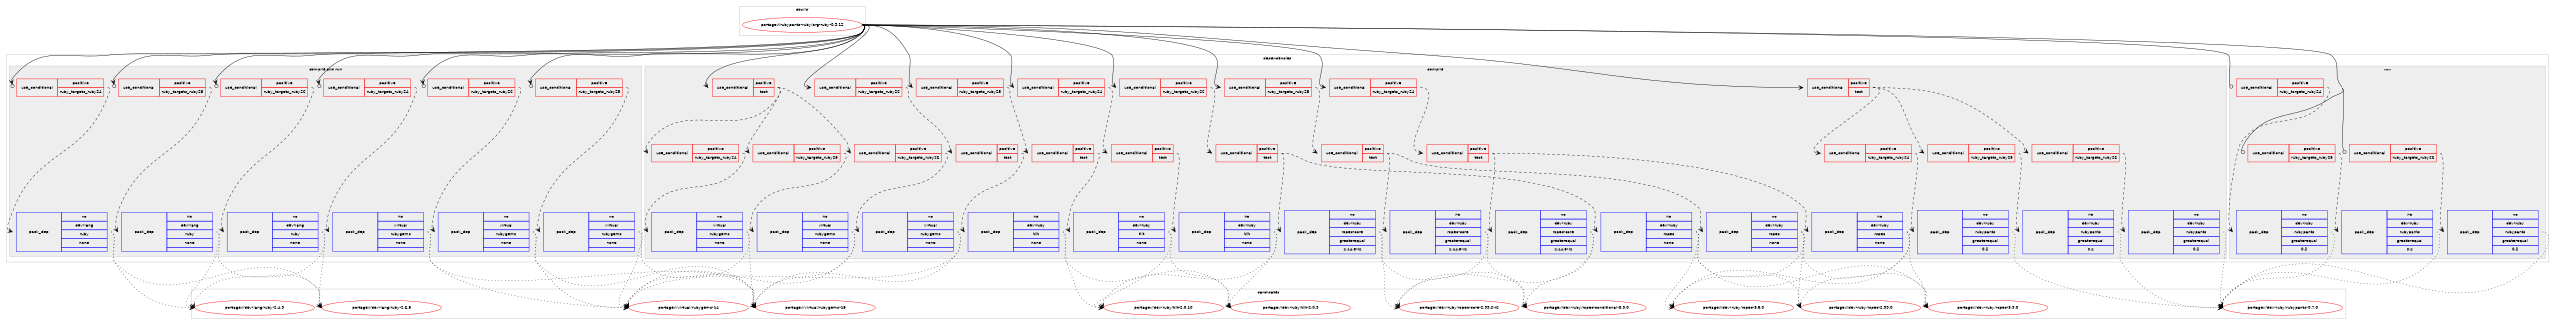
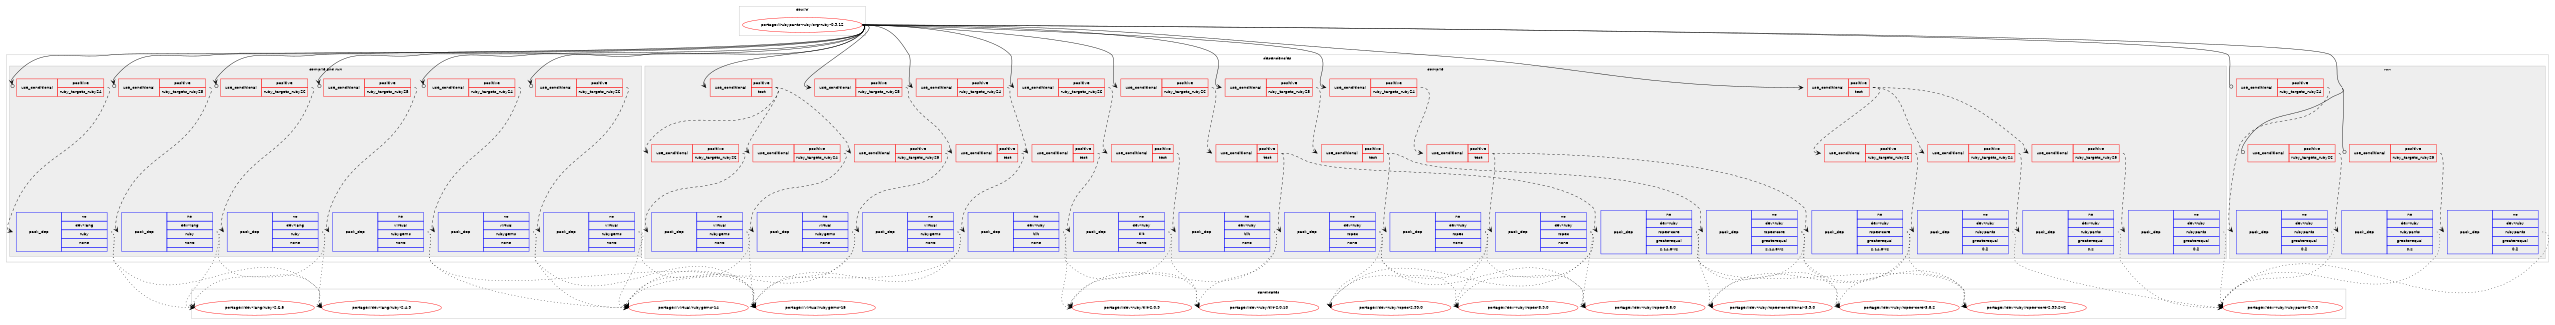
node "portage://dev-ruby/rspec-core-3.8.2": added
